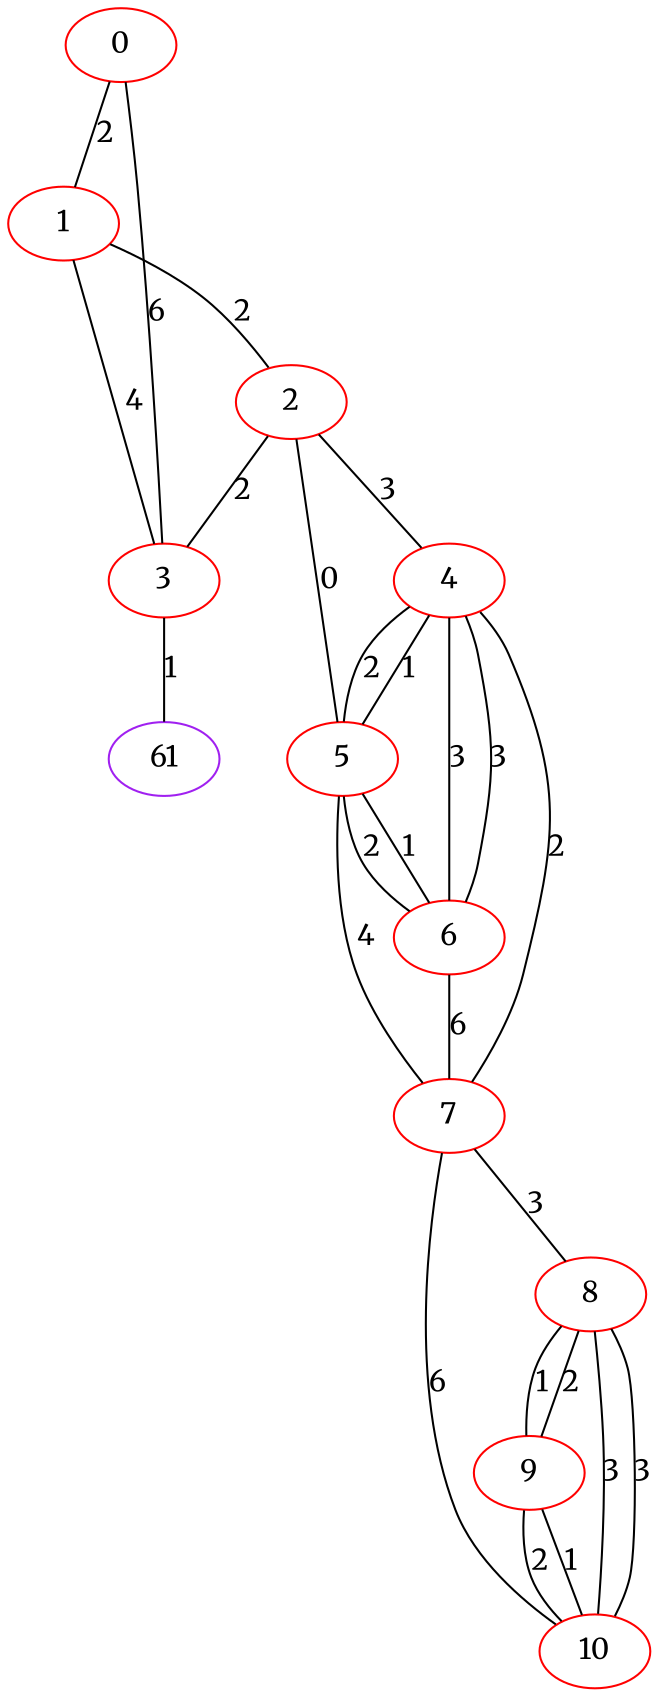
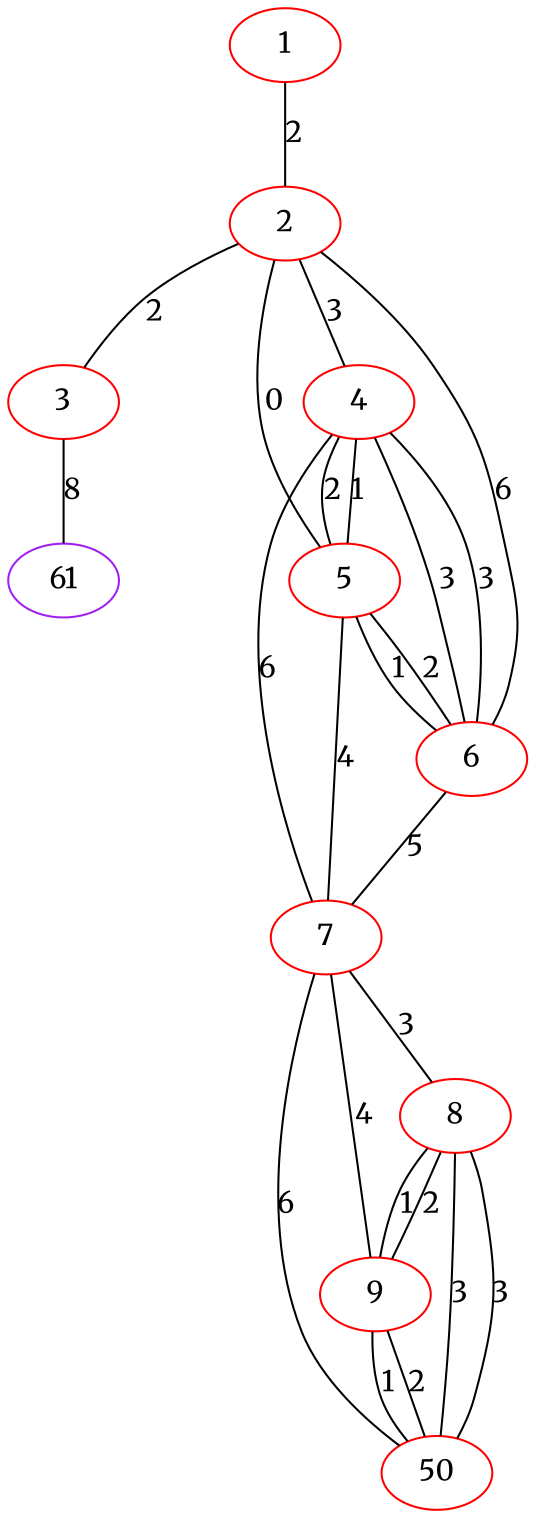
node "0": removed
edge "1" -- "3": removed, label "4"
edge "2" -- "6": added, label "6"
edge "3" -- "61": label "1" -> "8"
edge "4" -- "7": label "2" -> "6"
edge "6" -- "7": label "6" -> "5"
edge "7" -- "9": added, label "4"
node "10": label "10" -> "50"
